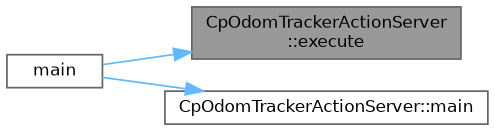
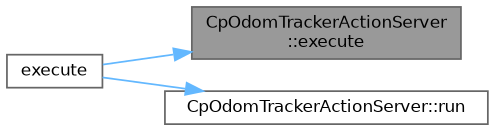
node "main": label "main" -> "execute"
node "CpOdomTrackerActionServer::main": label "CpOdomTrackerActionServer::main" -> "CpOdomTrackerActionServer::run"
